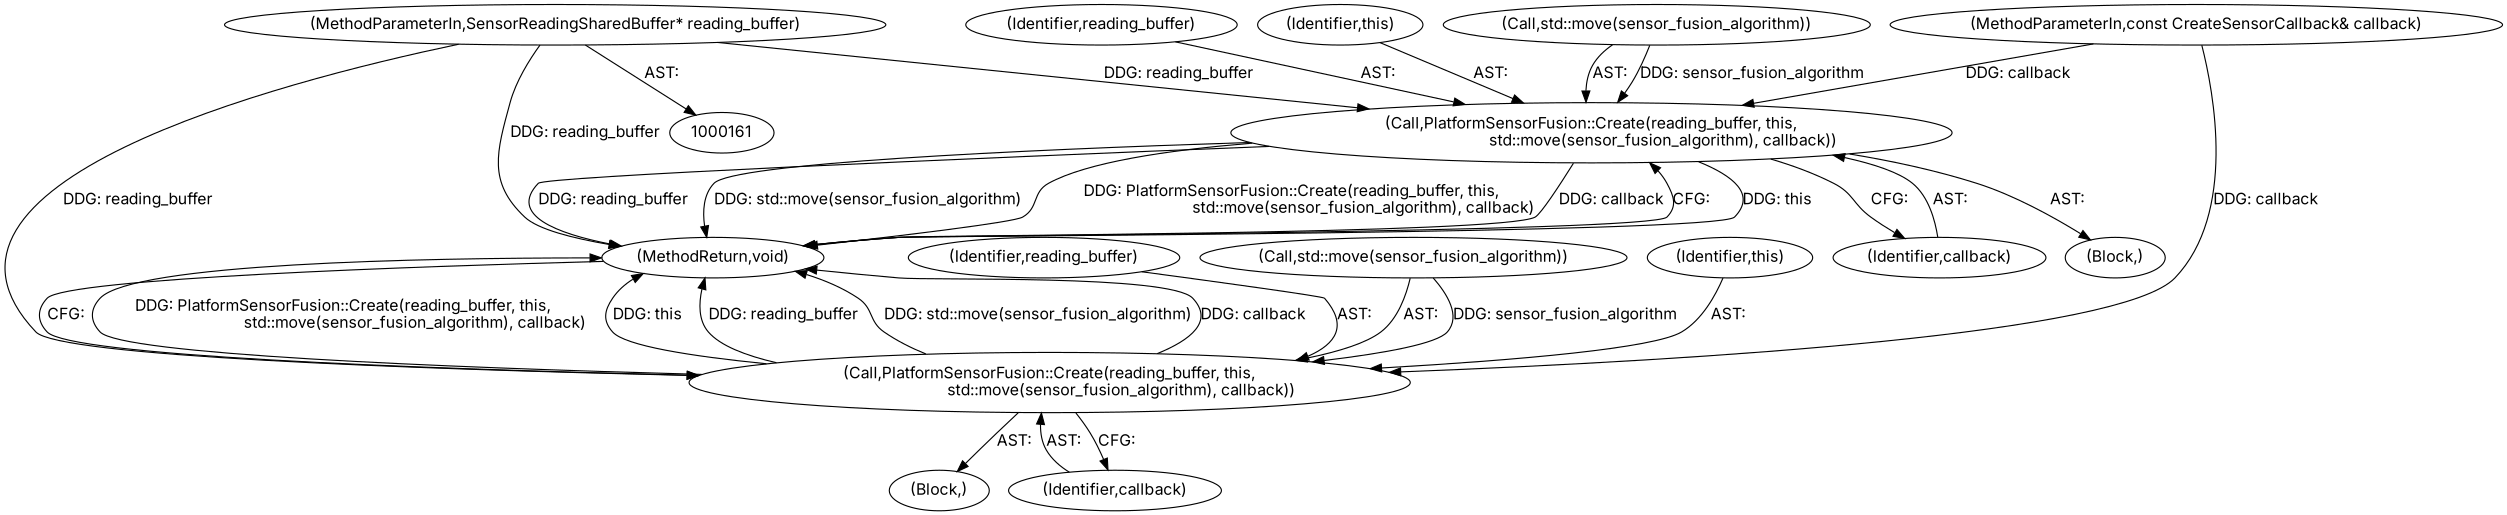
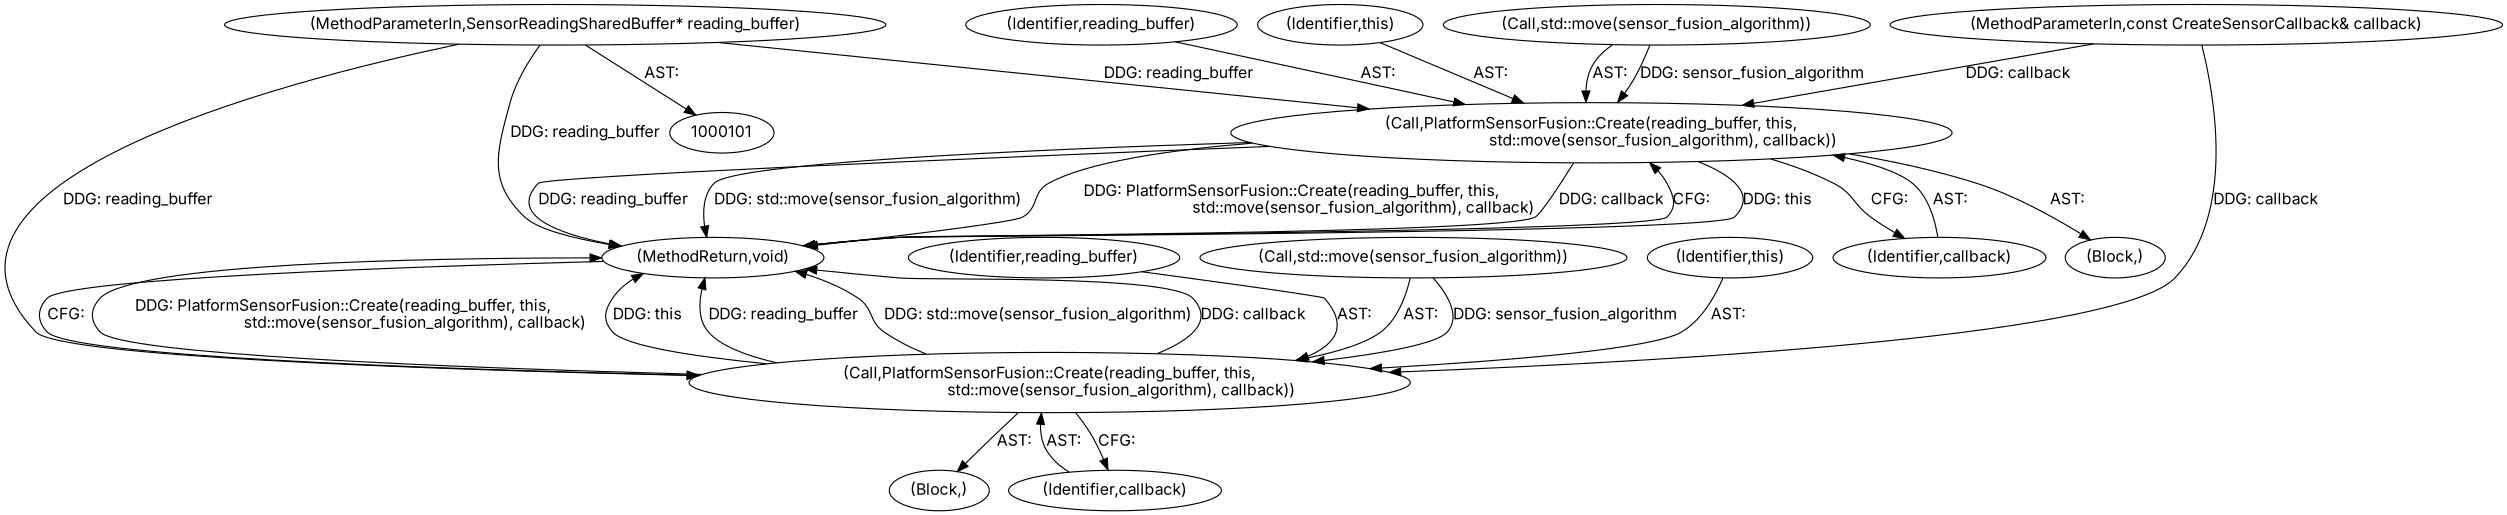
node "1000161": label "1000161" -> "1000101"
